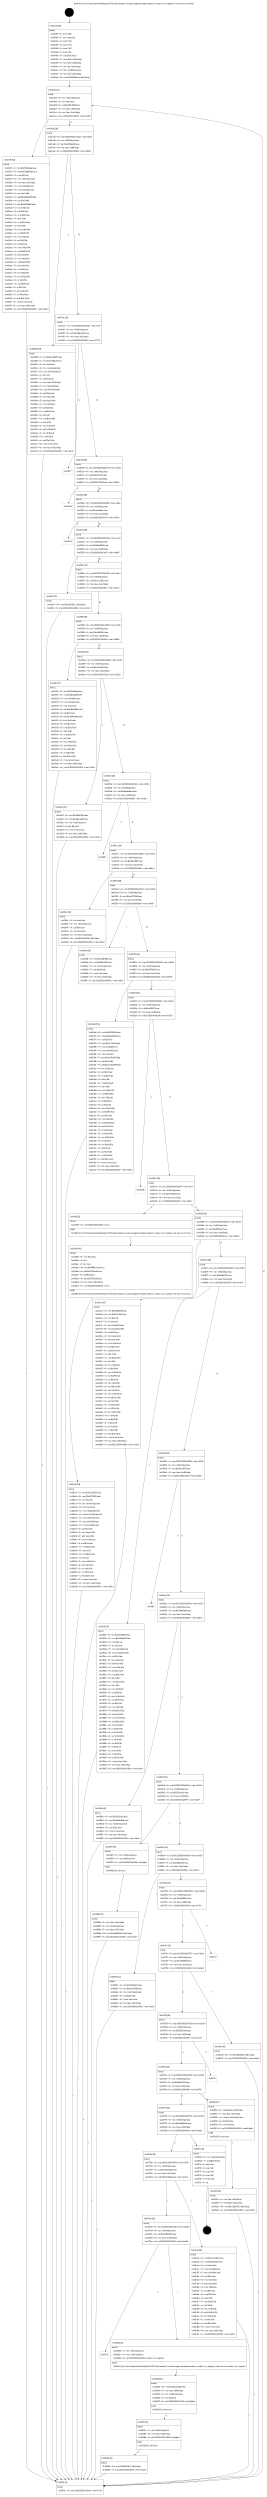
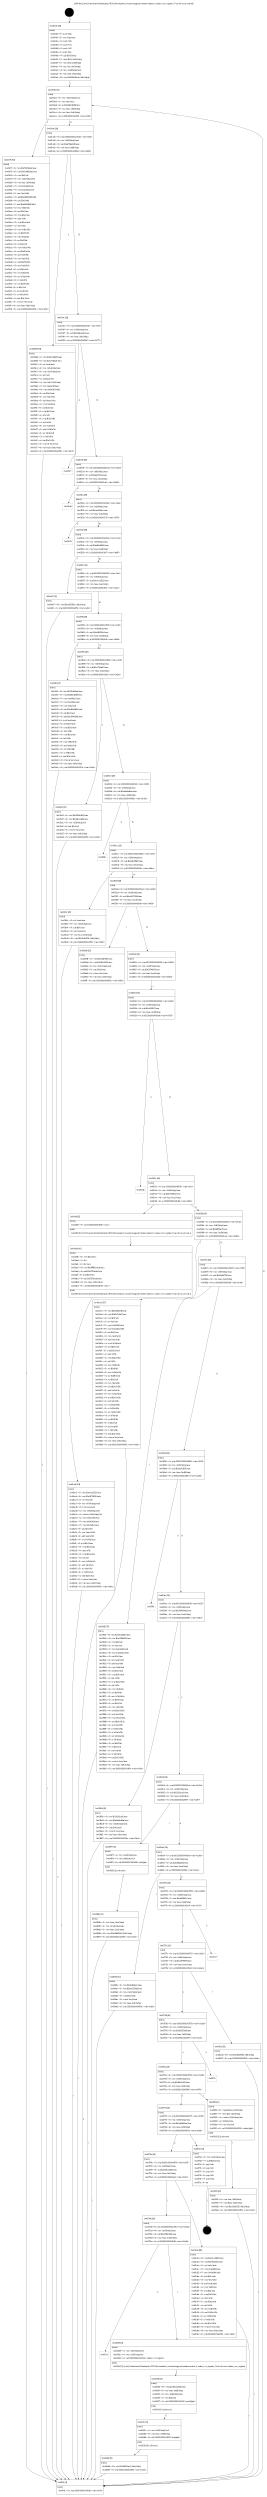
node "0x401d6d [154]": removed
